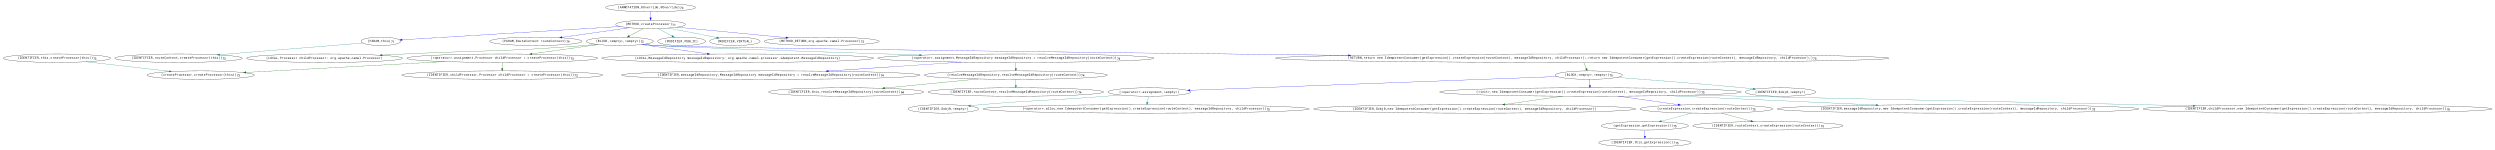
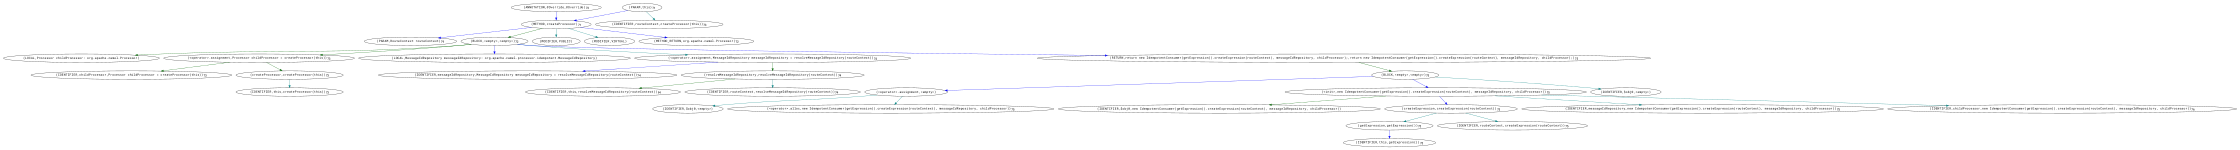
edge "(METHOD,createProcessor)" -> "(PARAM,this)": reversed
edge "(IDENTIFIER,this,createProcessor(this))" -> "(createProcessor,createProcessor(this))": reversed
edge "(createExpression,createExpression(routeContext))" -> "(IDENTIFIER,routeContext,createExpression(routeContext))": color darkgreen -> teal
